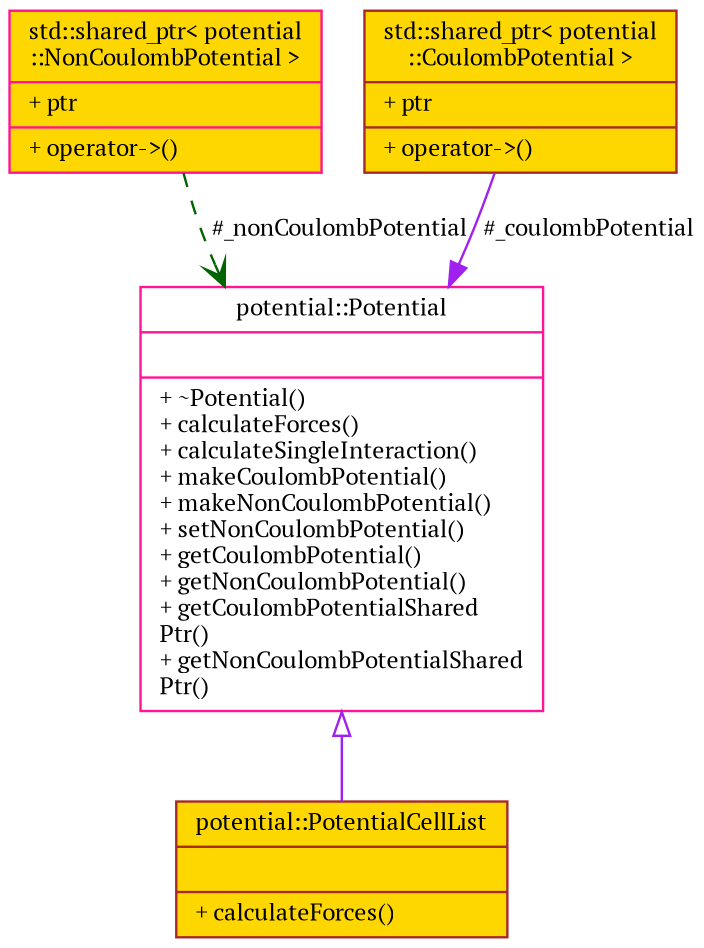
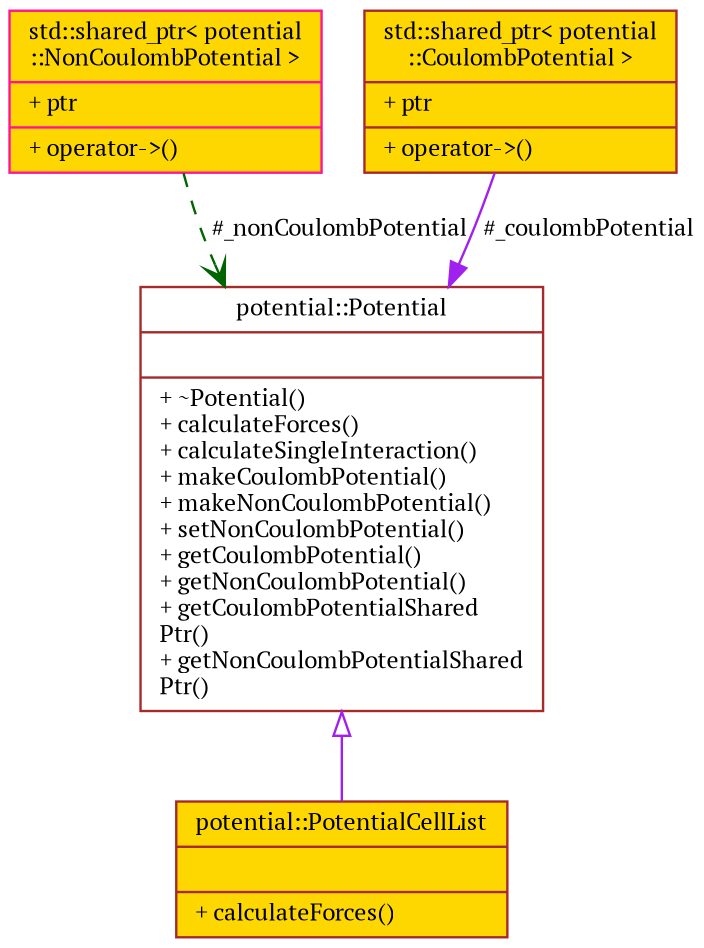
node "potential::Potential": color deeppink -> brown
